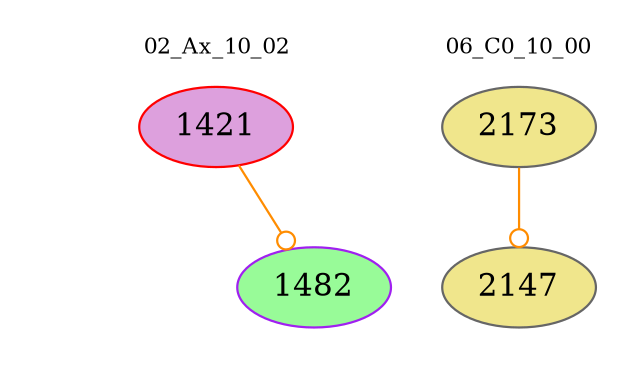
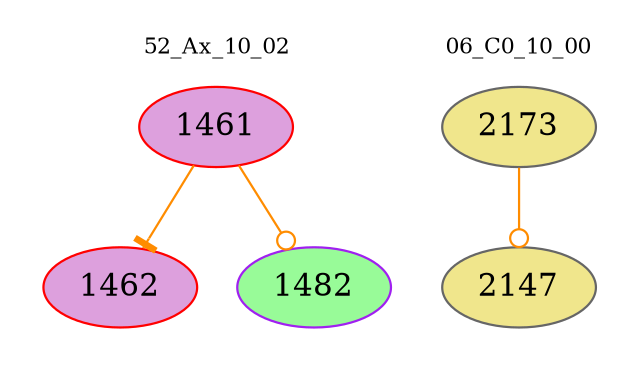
cluster "02_Ax_10_02": label "02_Ax_10_02" -> "52_Ax_10_02"
node "1421": label "1421" -> "1461"
node "1462": added
